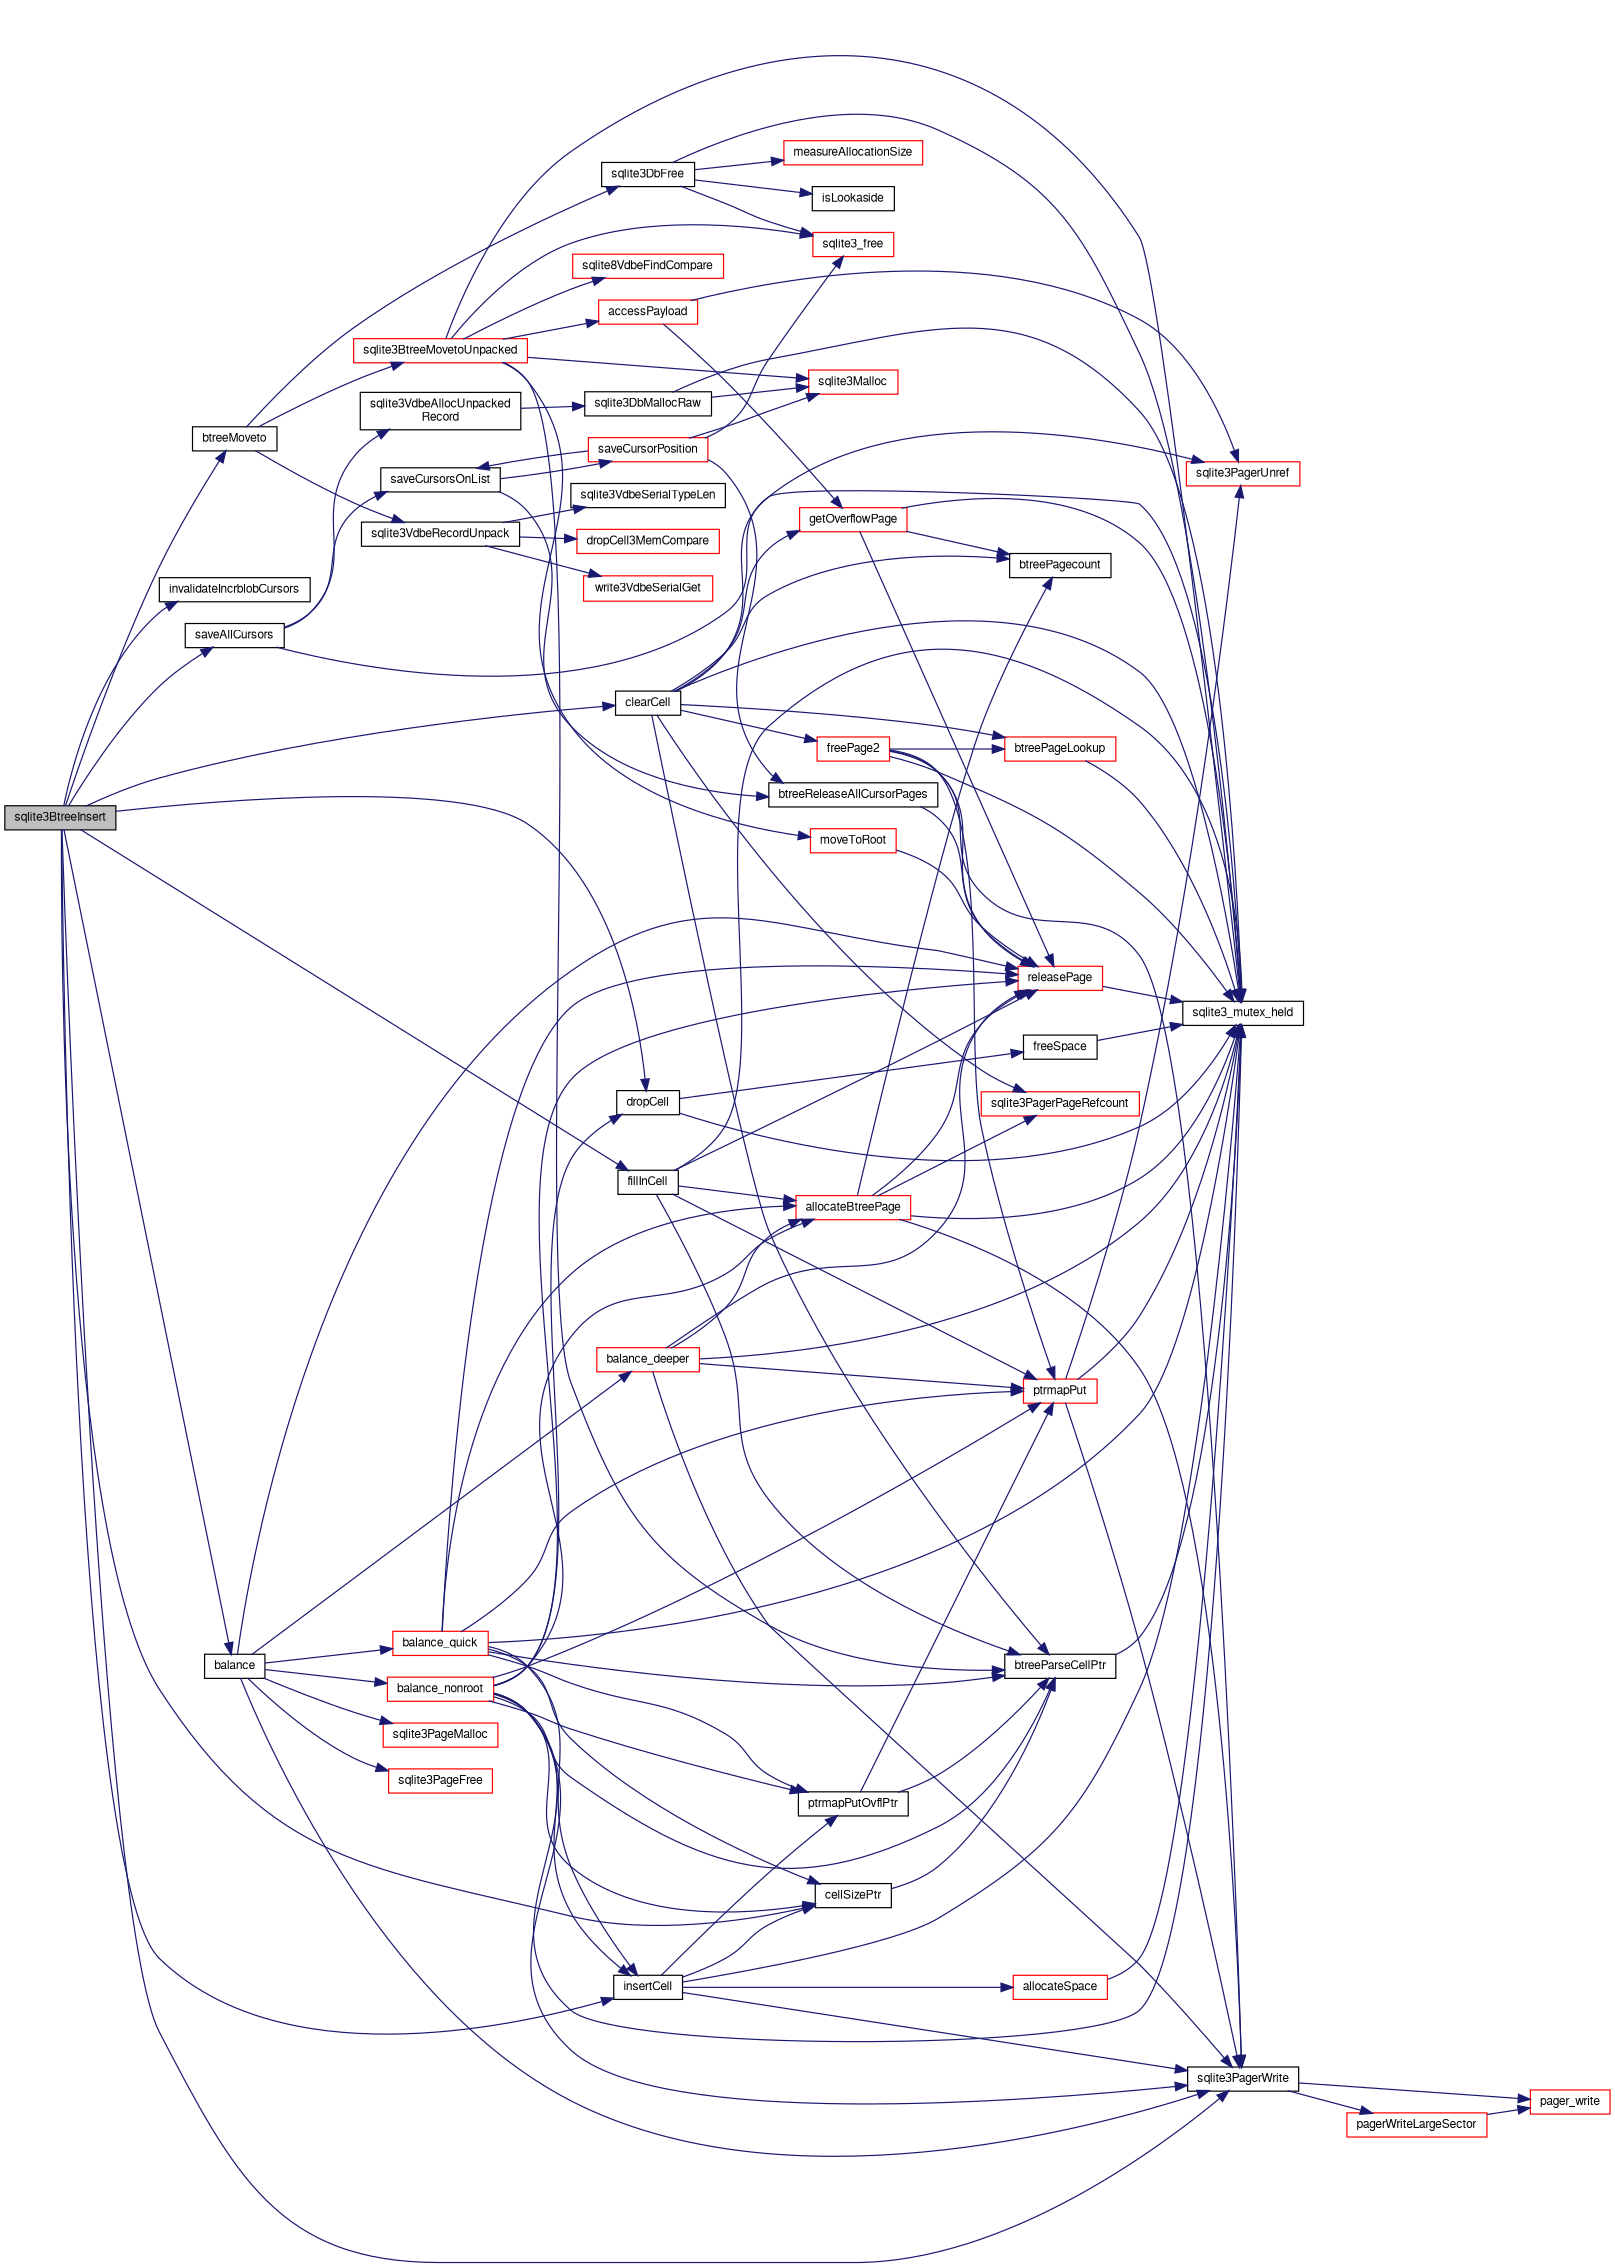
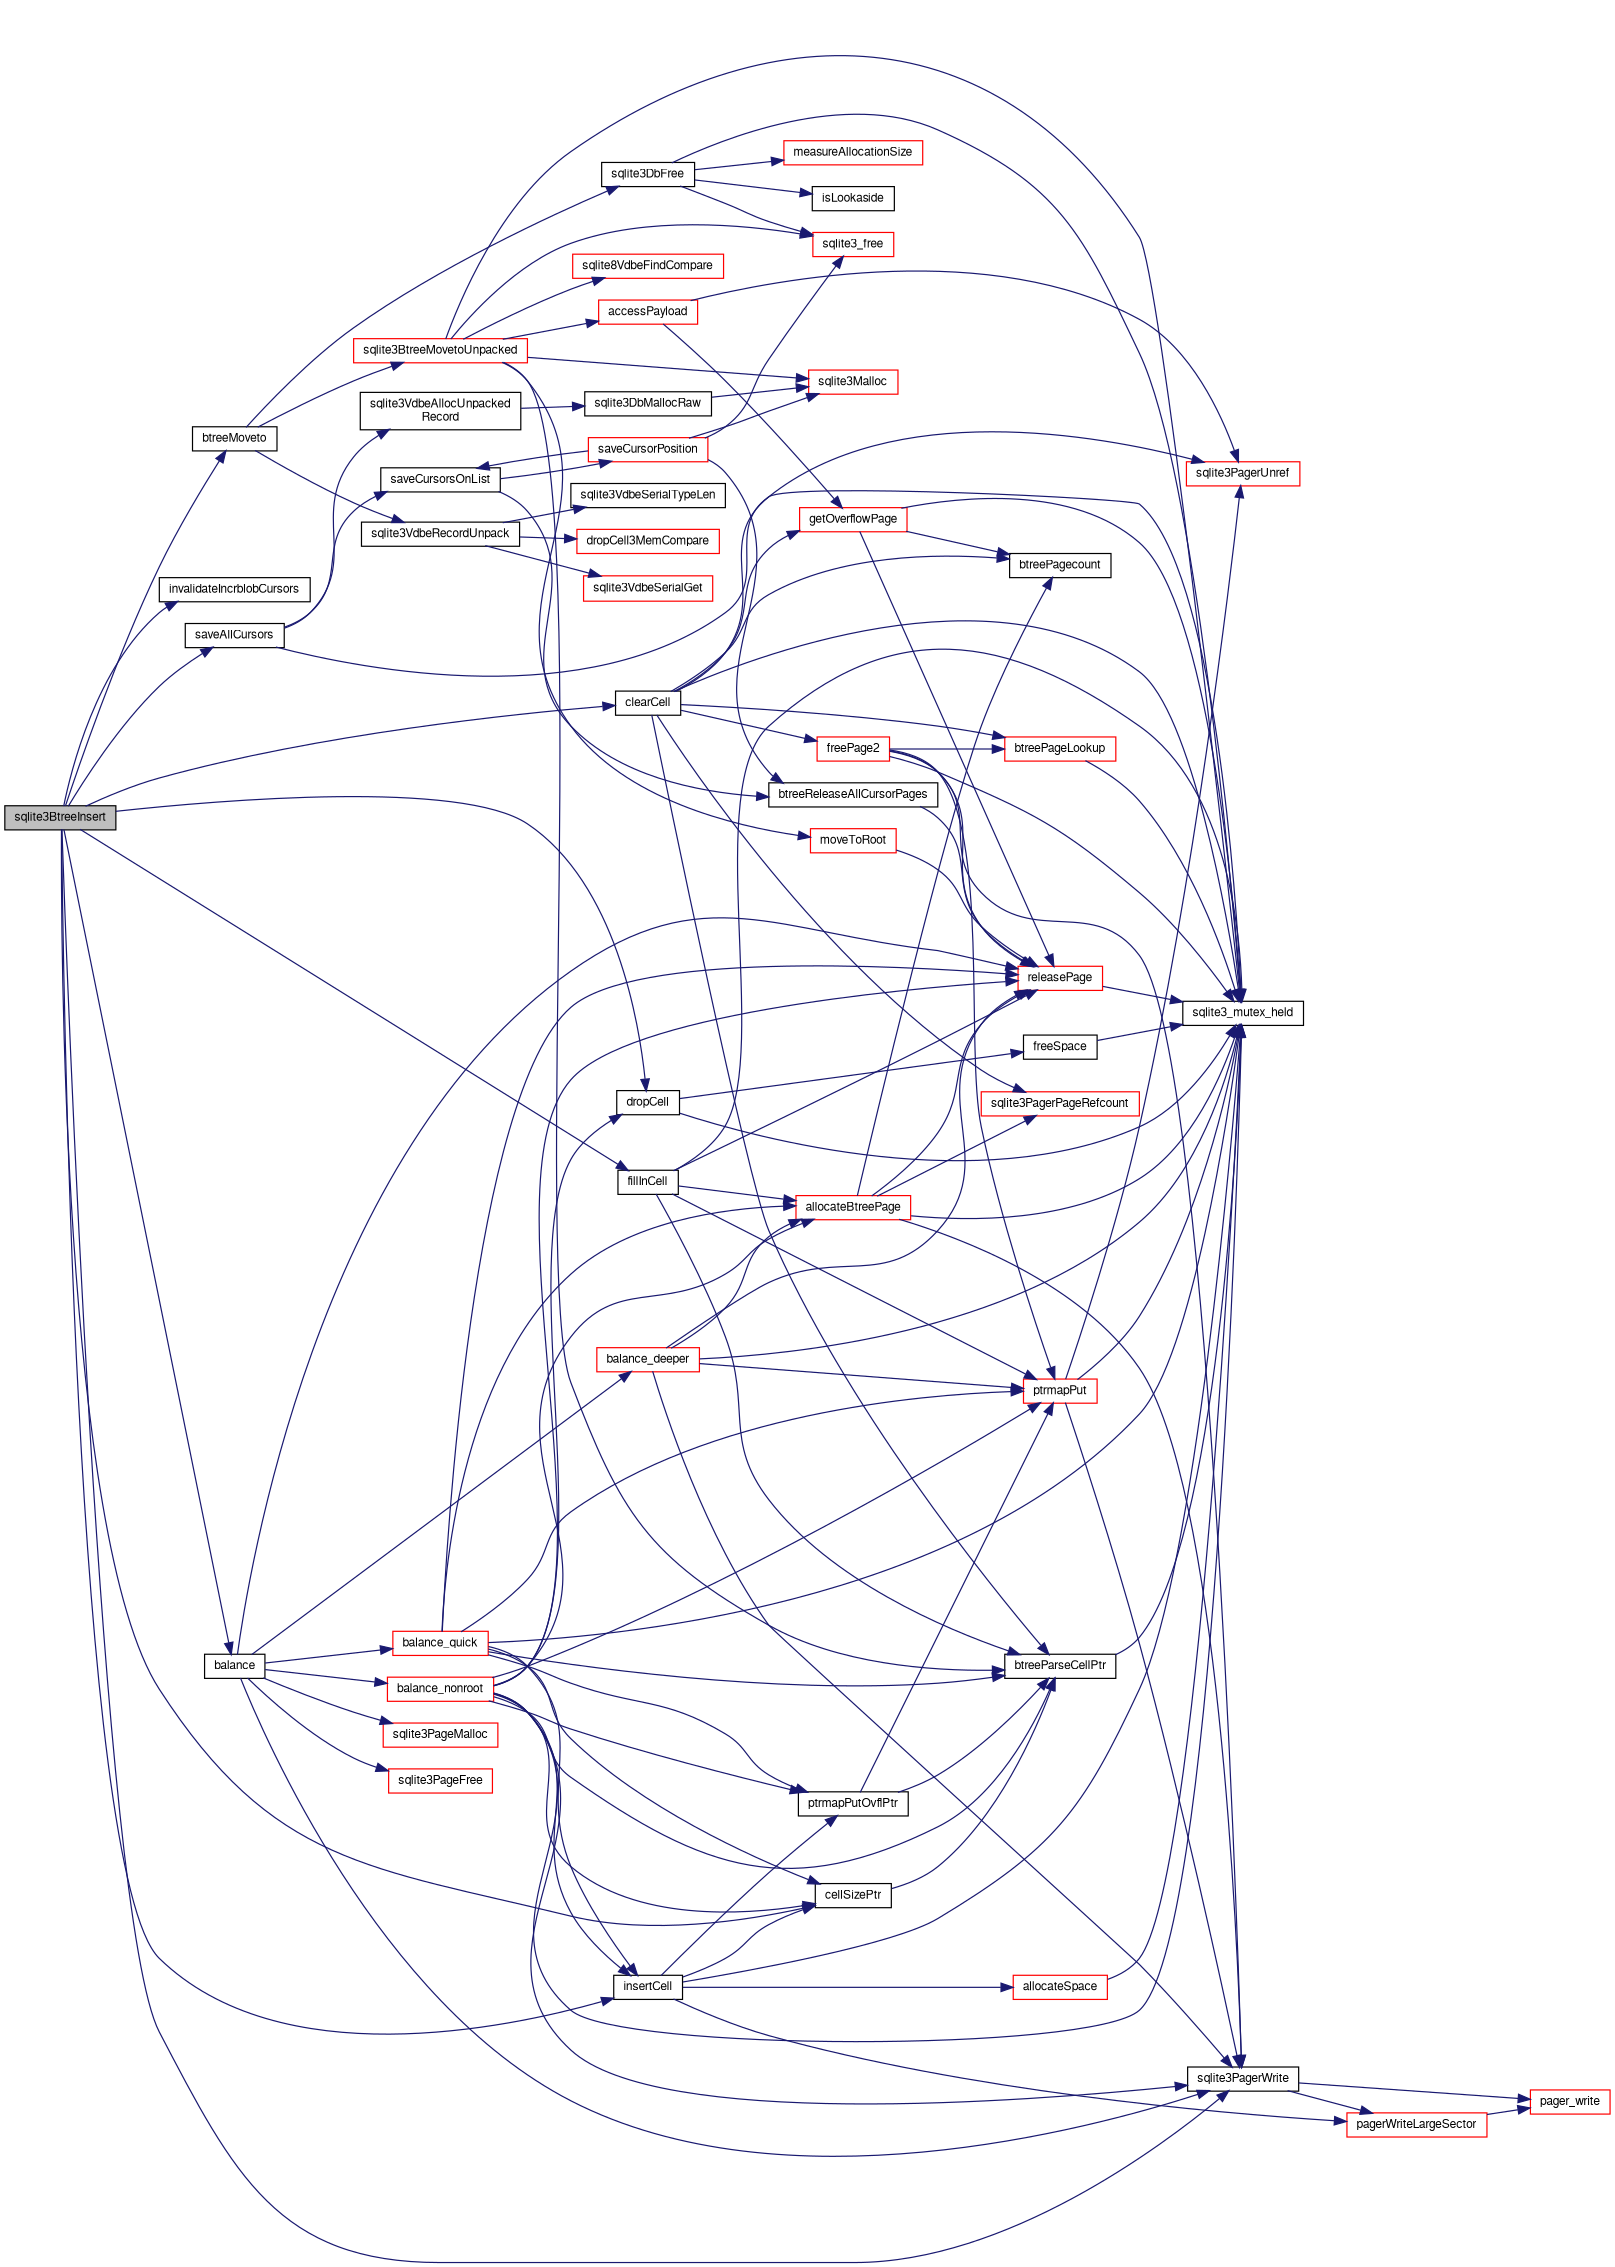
edge "sqlite3DbMallocRaw" -> "sqlite3_mutex_held": removed
node "write3VdbeSerialGet": label "write3VdbeSerialGet" -> "sqlite3VdbeSerialGet"
edge "insertCell" -> "sqlite3PagerWrite": now "insertCell" -> "pagerWriteLargeSector"
